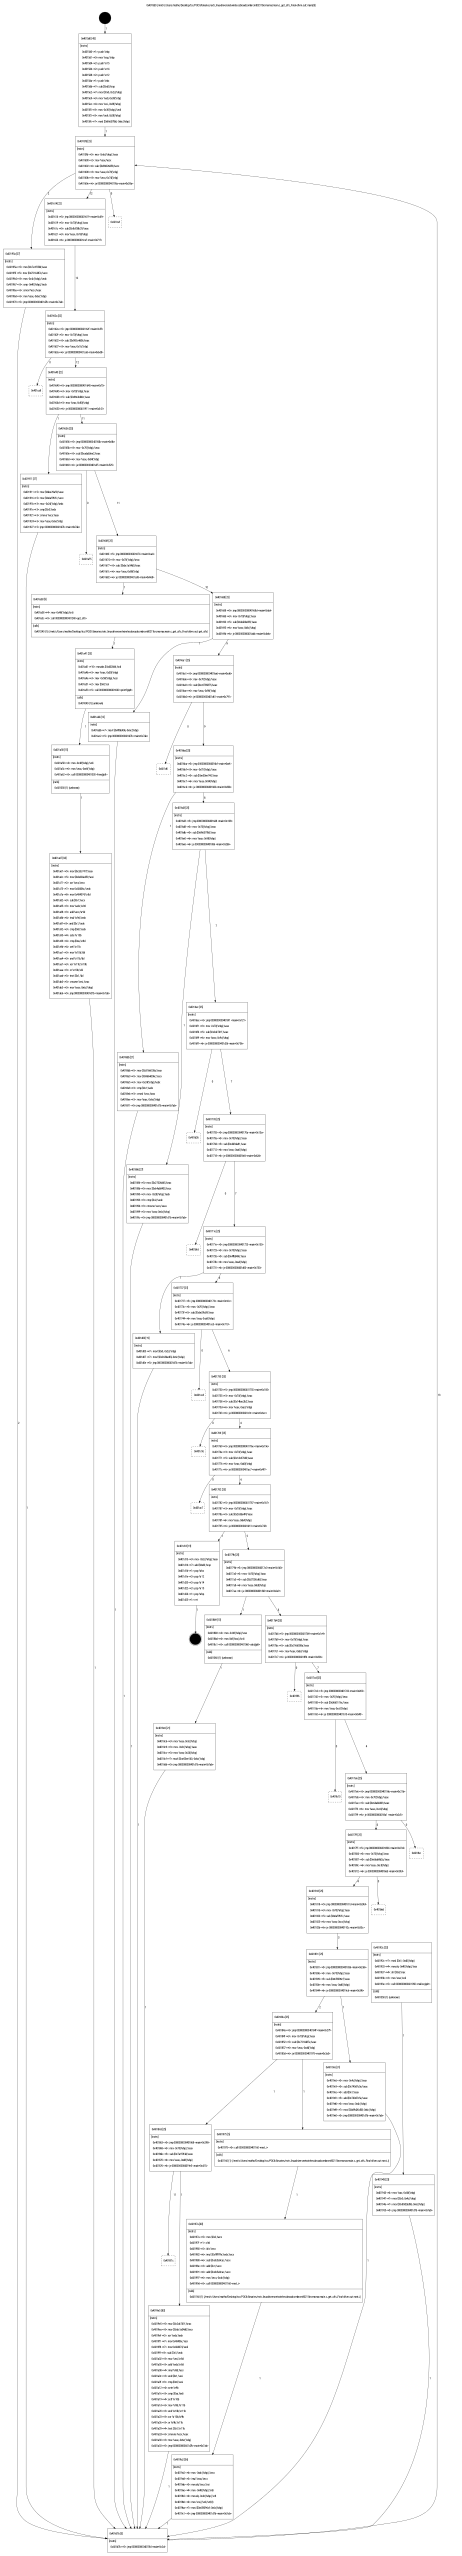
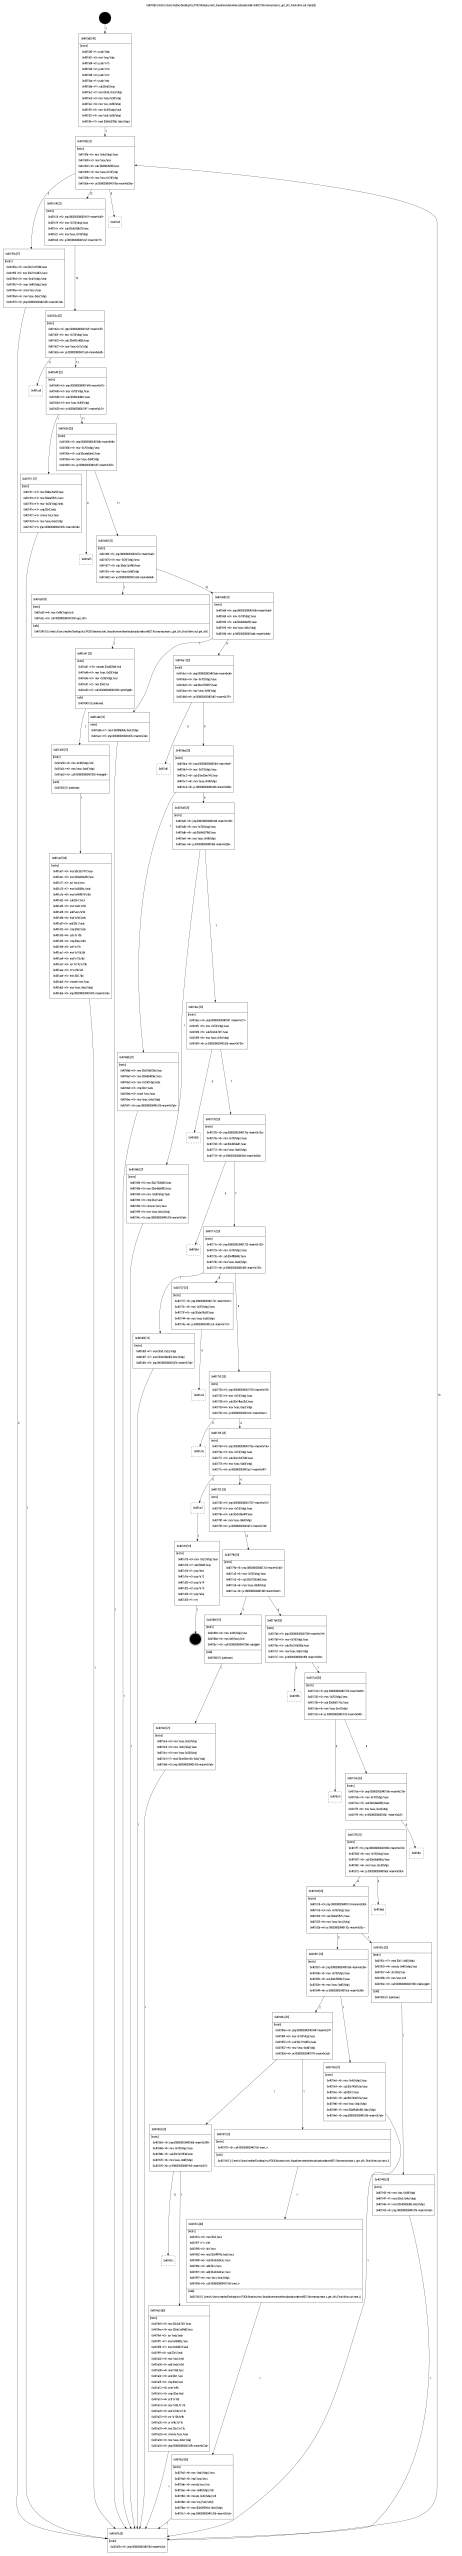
edge "0x401737 [25]" -> "0x401750 [25]": now "0x40171e [25]" -> "0x401750 [25]"
edge "0x401782 [25]" -> "0x401d13 [19]": now "0x401ac7" -> "0x401d13 [19]"
edge "0x4017e6 [25]" -> "0x4017ff [25]": removed, label "4"
edge "0x401818 [25]" -> "0x40192c [23]": added, label "1"
